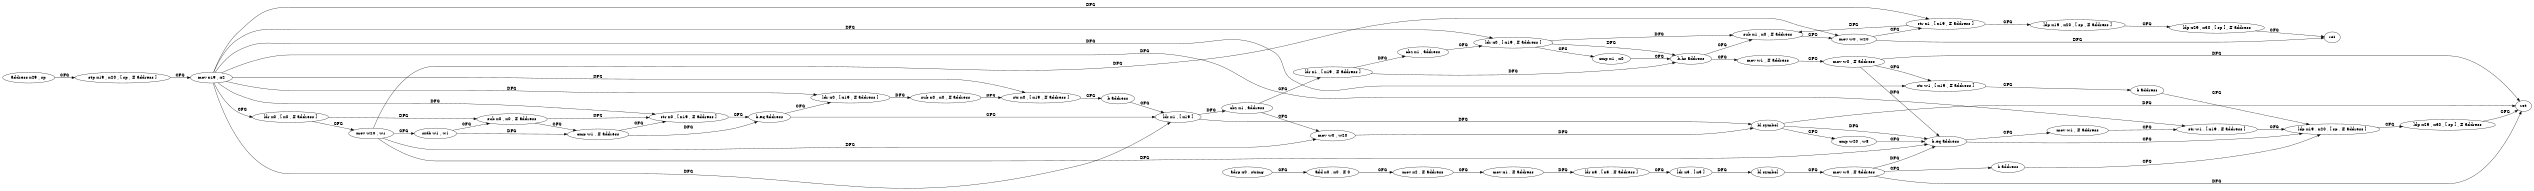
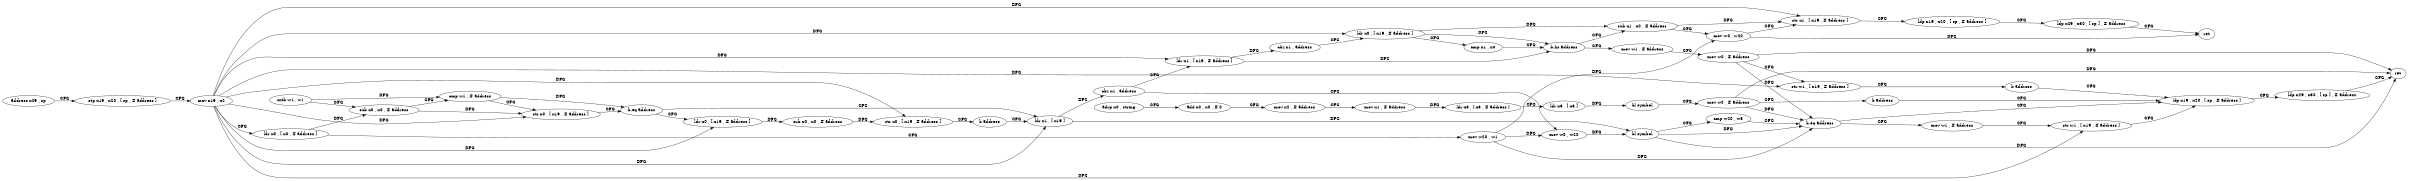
edge "str x1 , [ x19 , # address ]" -> "sub x1 , x0 , # address": reversed
edge "mov x19 , x2" -> "ldr x1 , [ x19 , # address ]": added, label "DFG"
edge "mov w20 , w1" -> "uxtb w1 , w1": removed, label "CFG"
